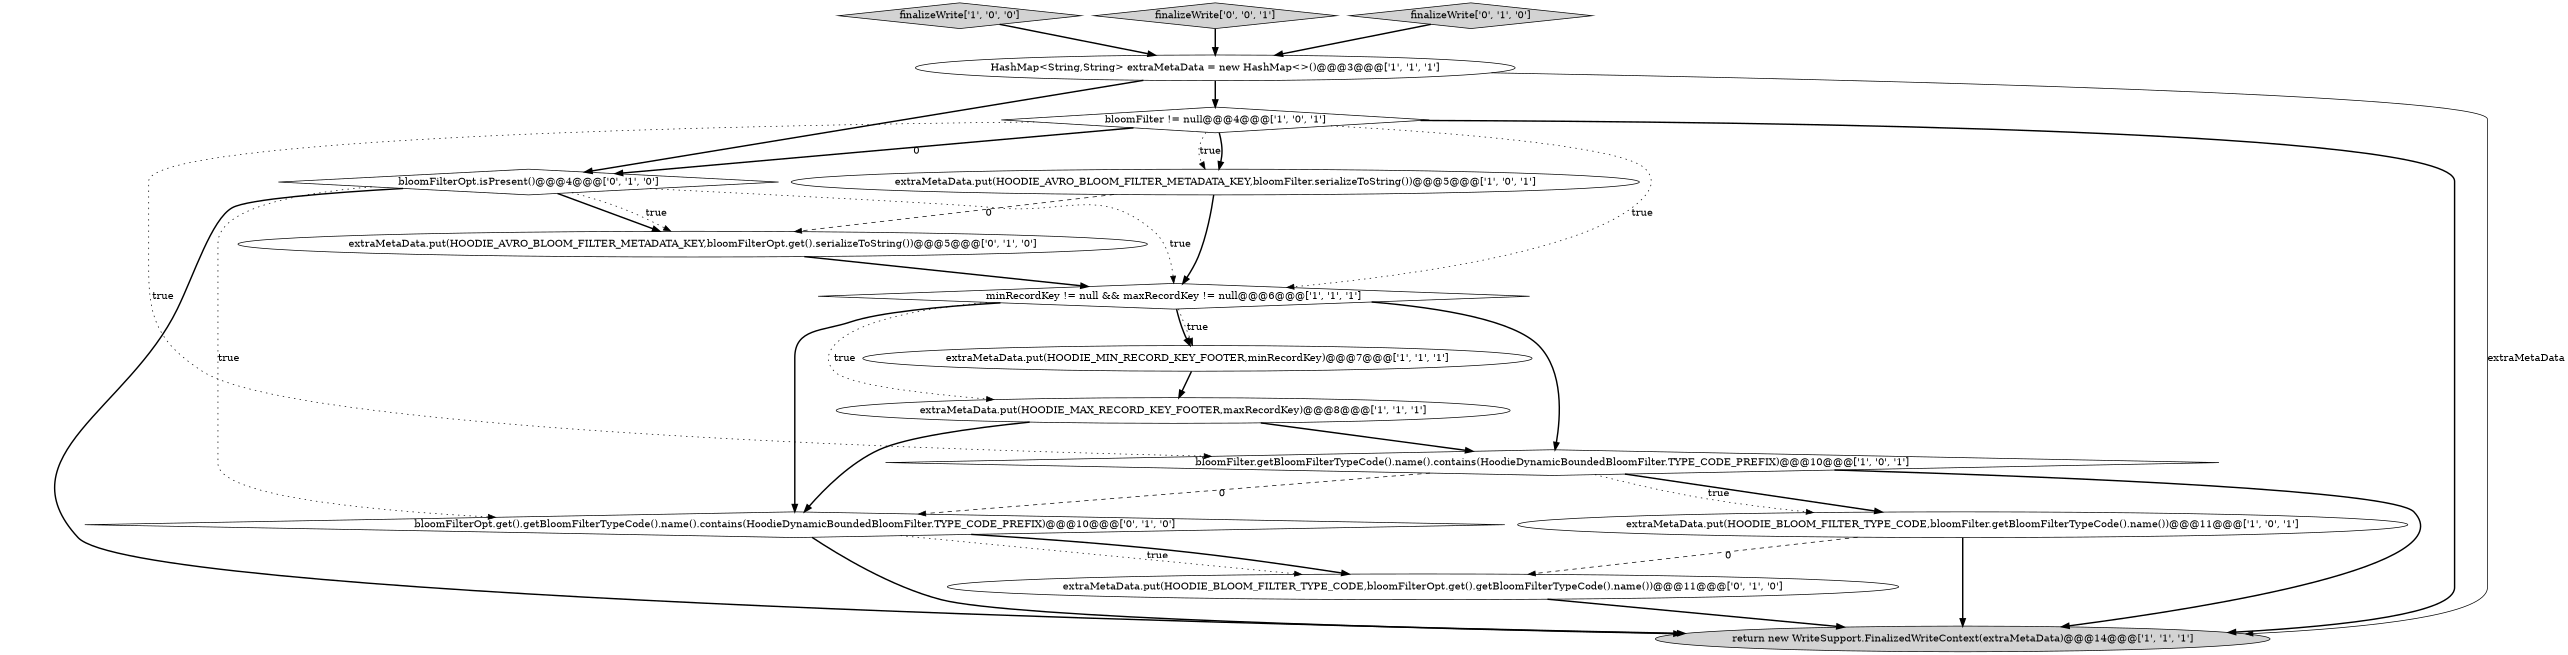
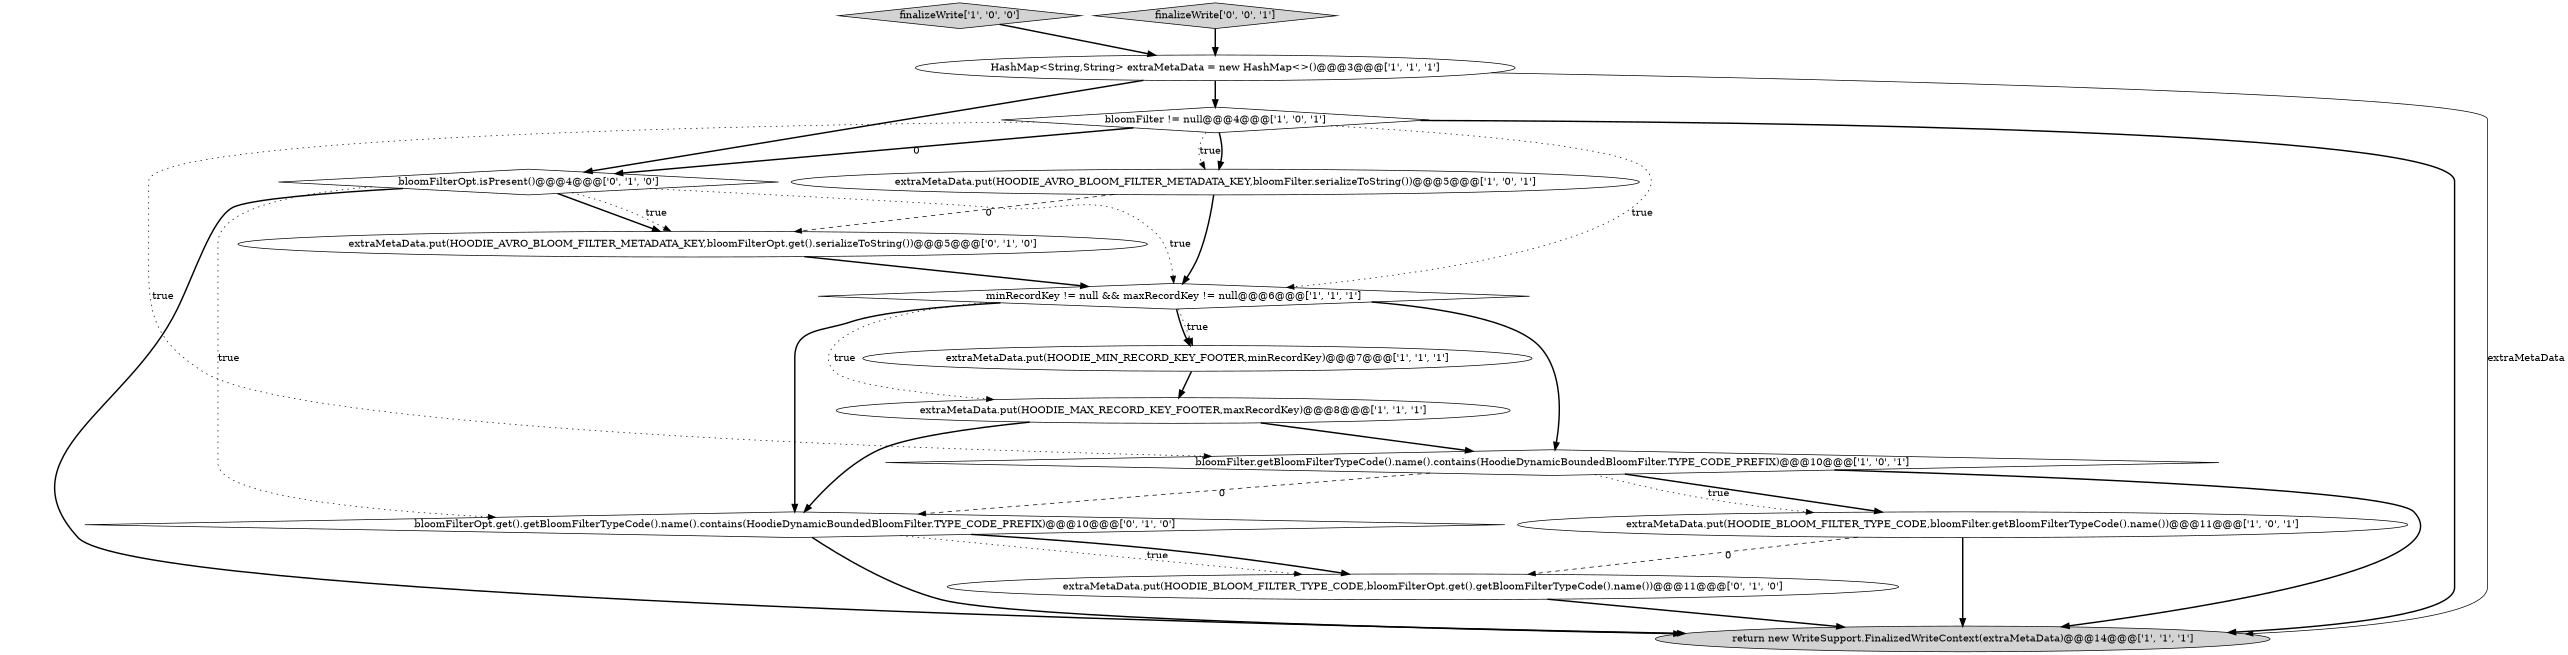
node "finalizeWrite['0', '1', '0']": removed
